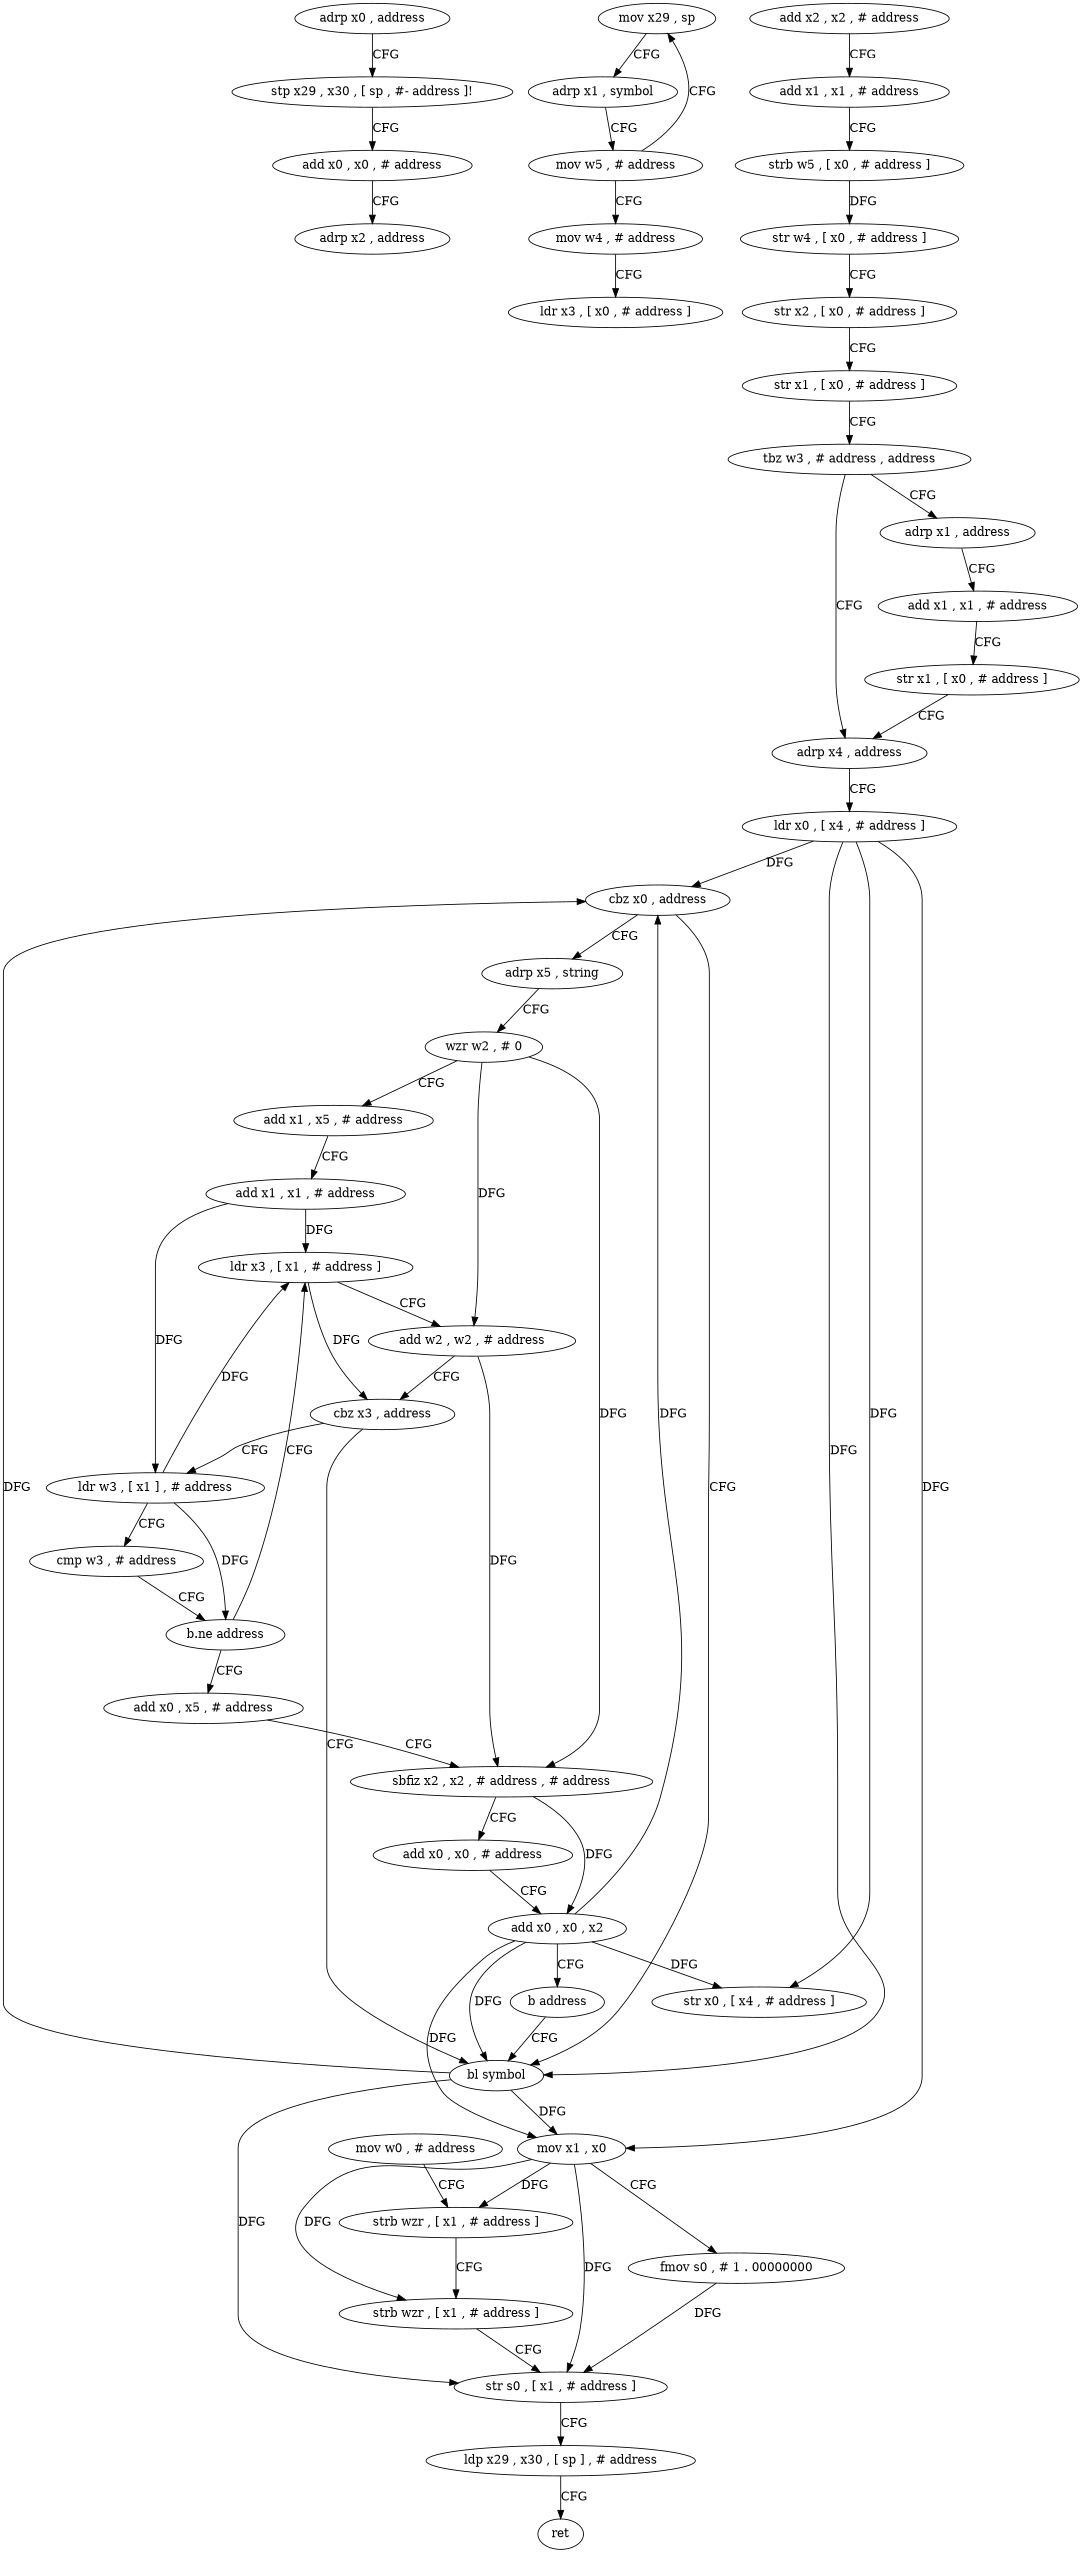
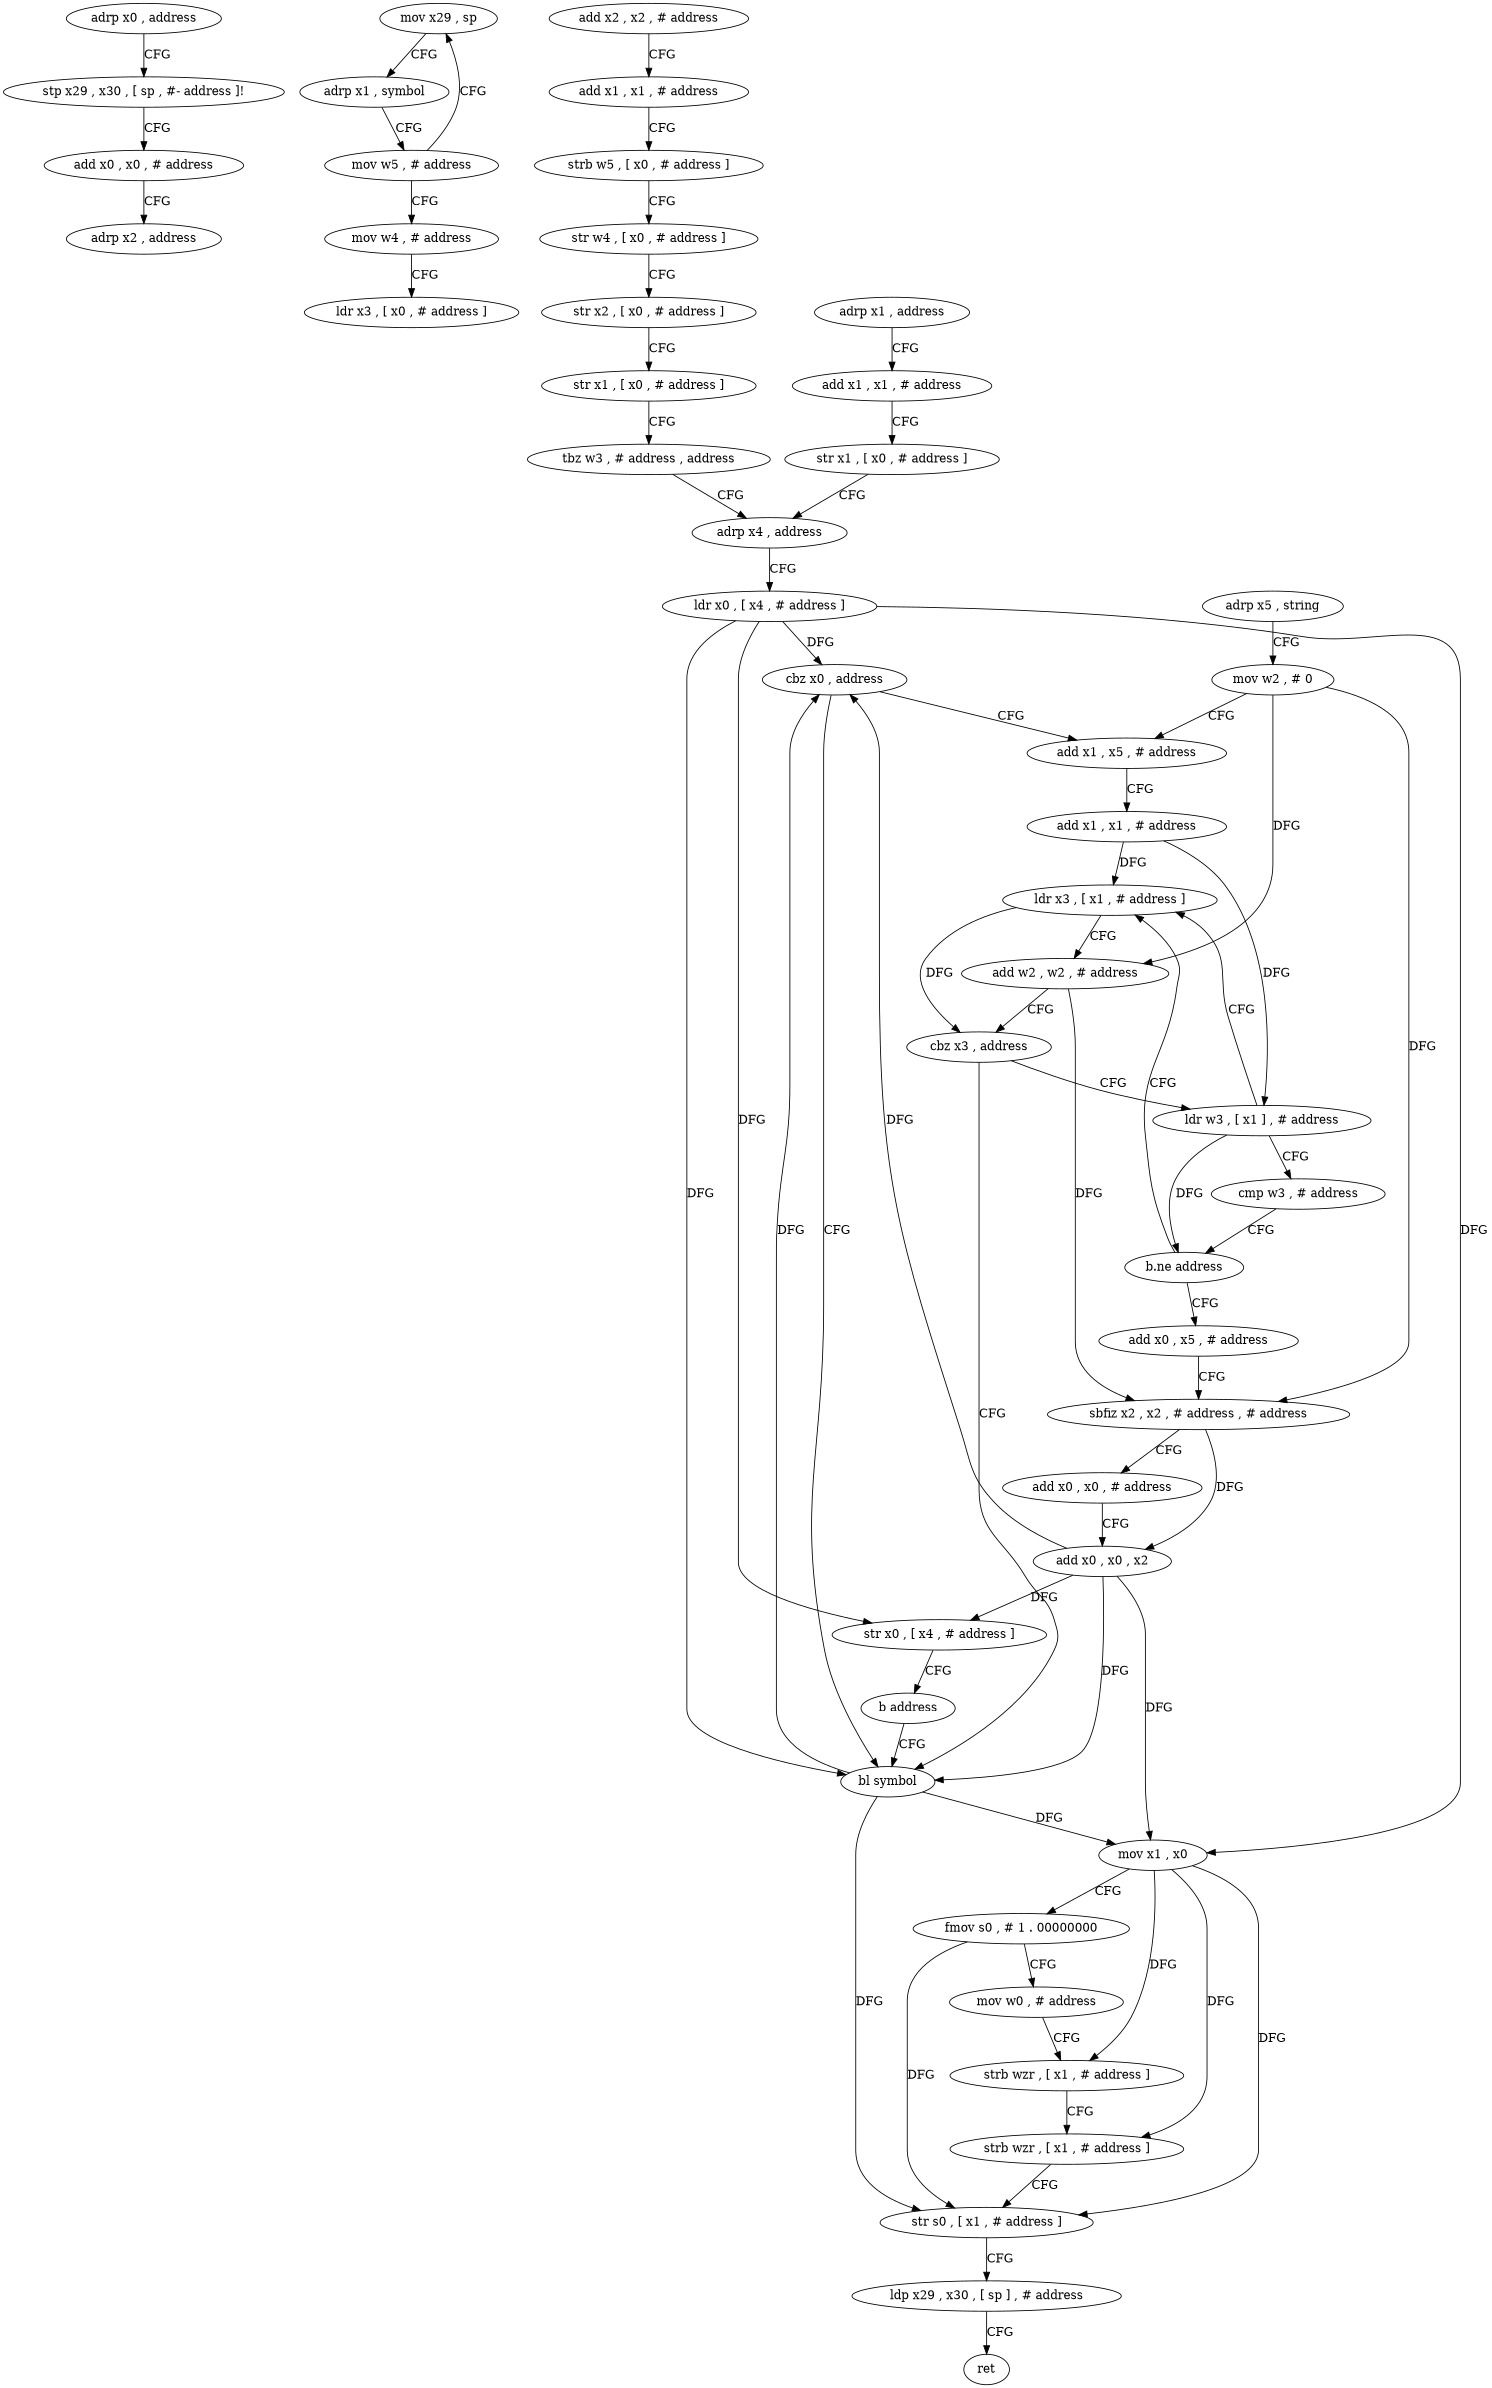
edge "strb w5 , [ x0 , # address ]" -> "str w4 , [ x0 , # address ]": label "DFG" -> "CFG"
edge "tbz w3 , # address , address" -> "adrp x1 , address": removed, label "CFG"
edge "cbz x0 , address" -> "adrp x5 , string": now "cbz x0 , address" -> "add x1 , x5 , # address"
node "wzr w2 , # 0": label "wzr w2 , # 0" -> "mov w2 , # 0"
edge "ldr w3 , [ x1 ] , # address" -> "ldr x3 , [ x1 , # address ]": label "DFG" -> "CFG"
edge "add x0 , x0 , x2" -> "b address": now "str x0 , [ x4 , # address ]" -> "b address"
edge "fmov s0 , # 1 . 00000000" -> "mov w0 , # address": added, label "CFG"
